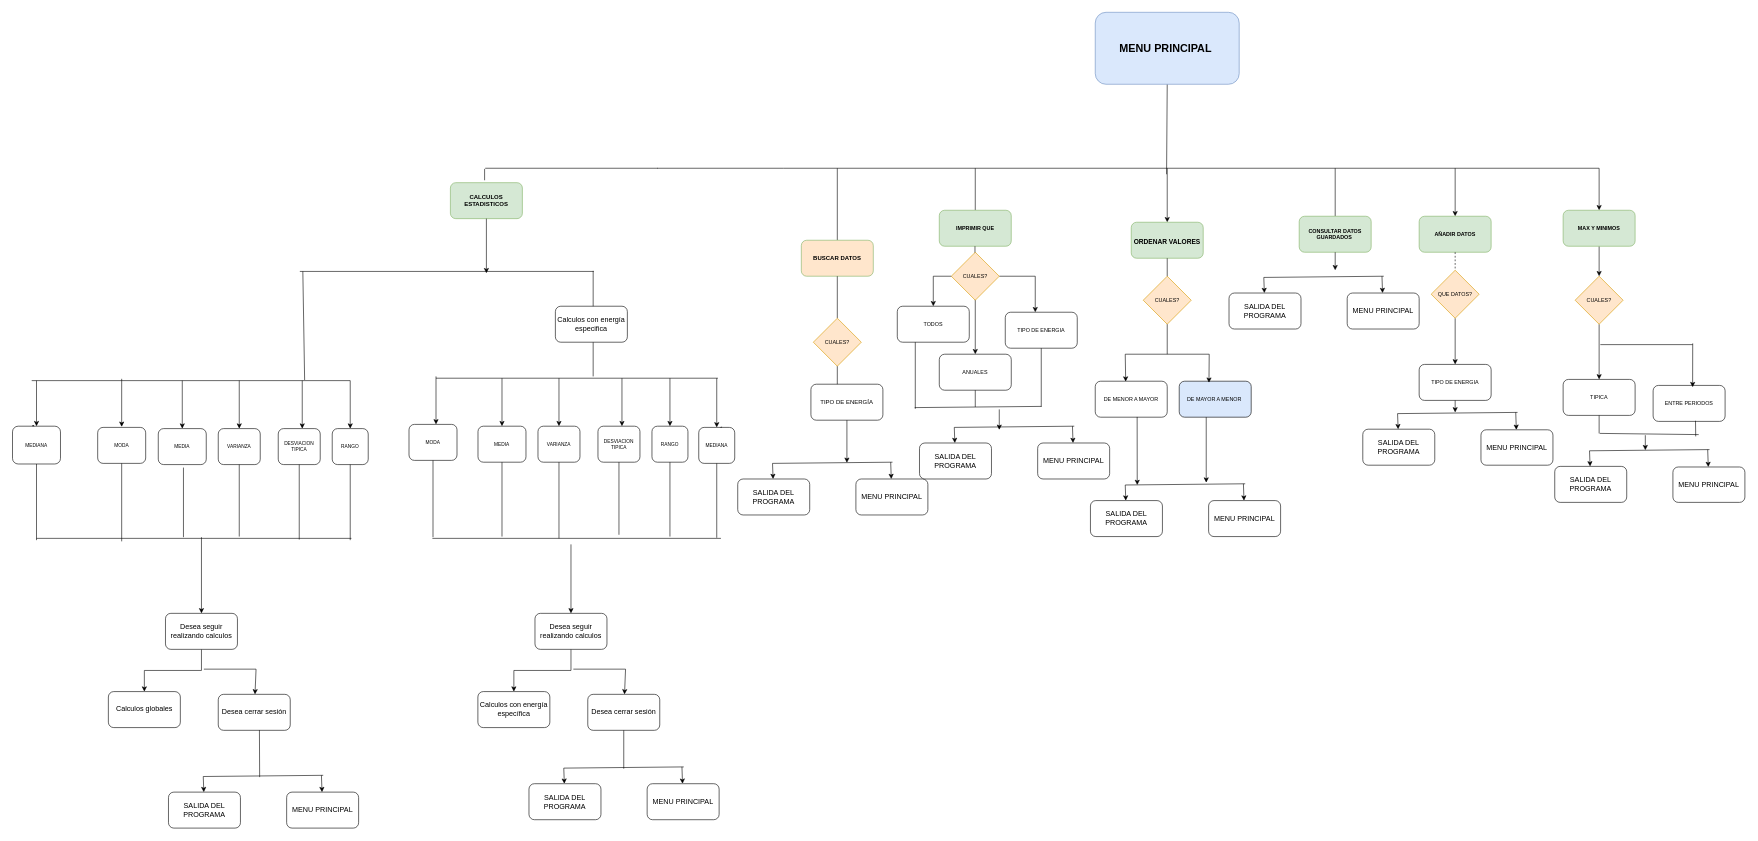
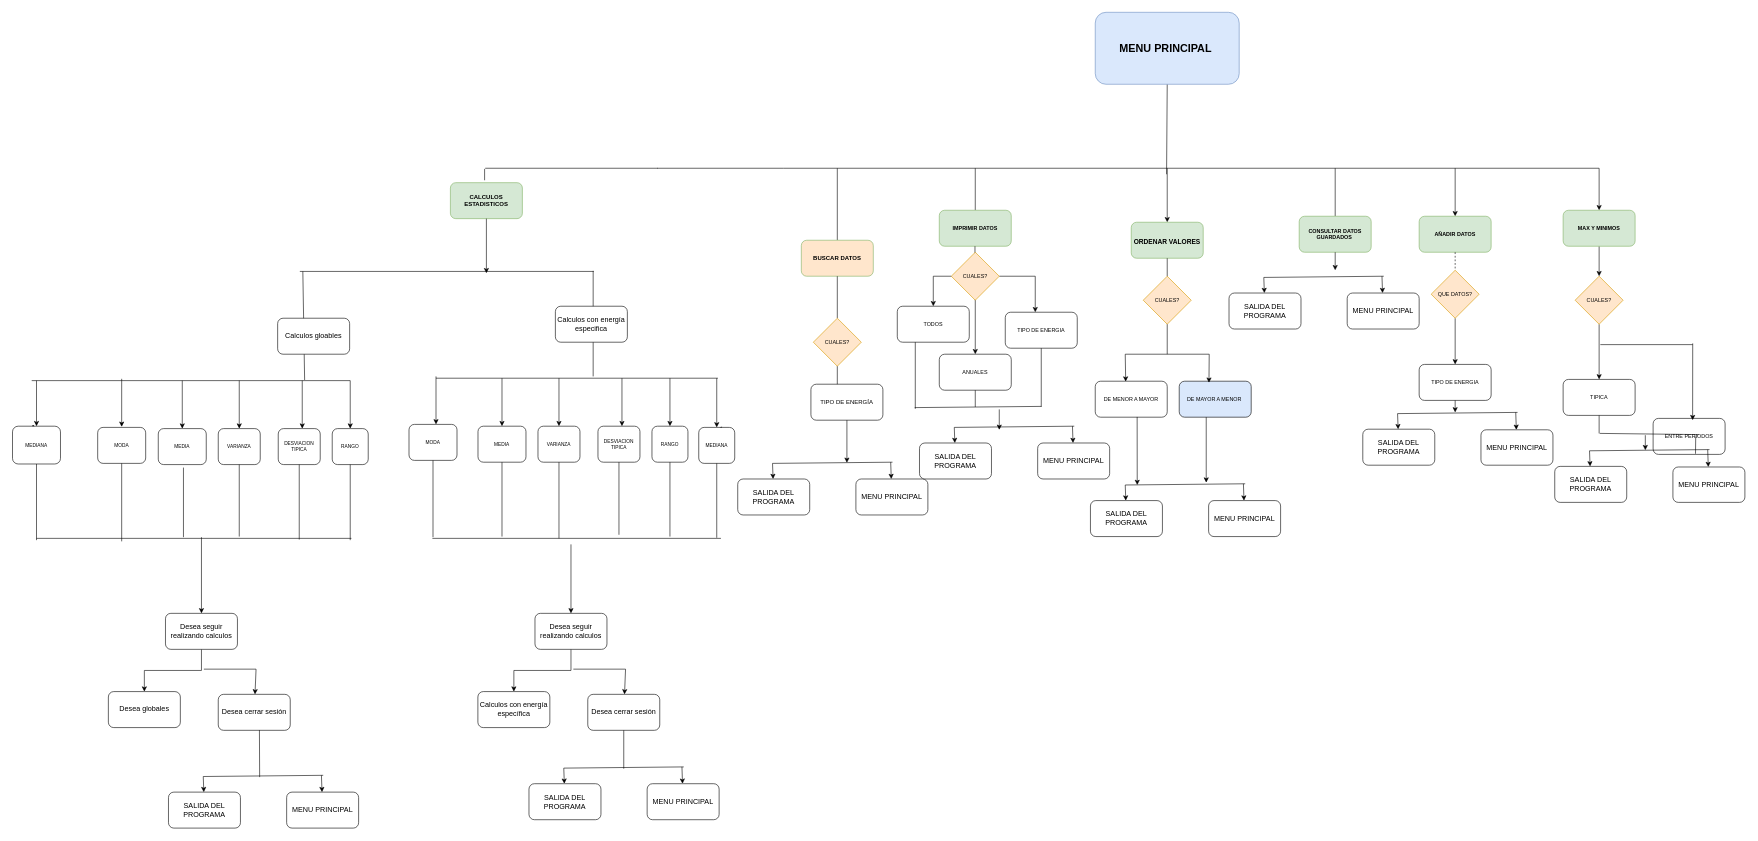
node "IMPRIMIR QUE": label "IMPRIMIR QUE" -> "IMPRIMIR DATOS"
node "Calculos gloables": added
node "ENTRE PERIODOS": moved (1689, 404) -> (1689, 437)
node "Calculos globales": label "Calculos globales" -> "Desea globales"
